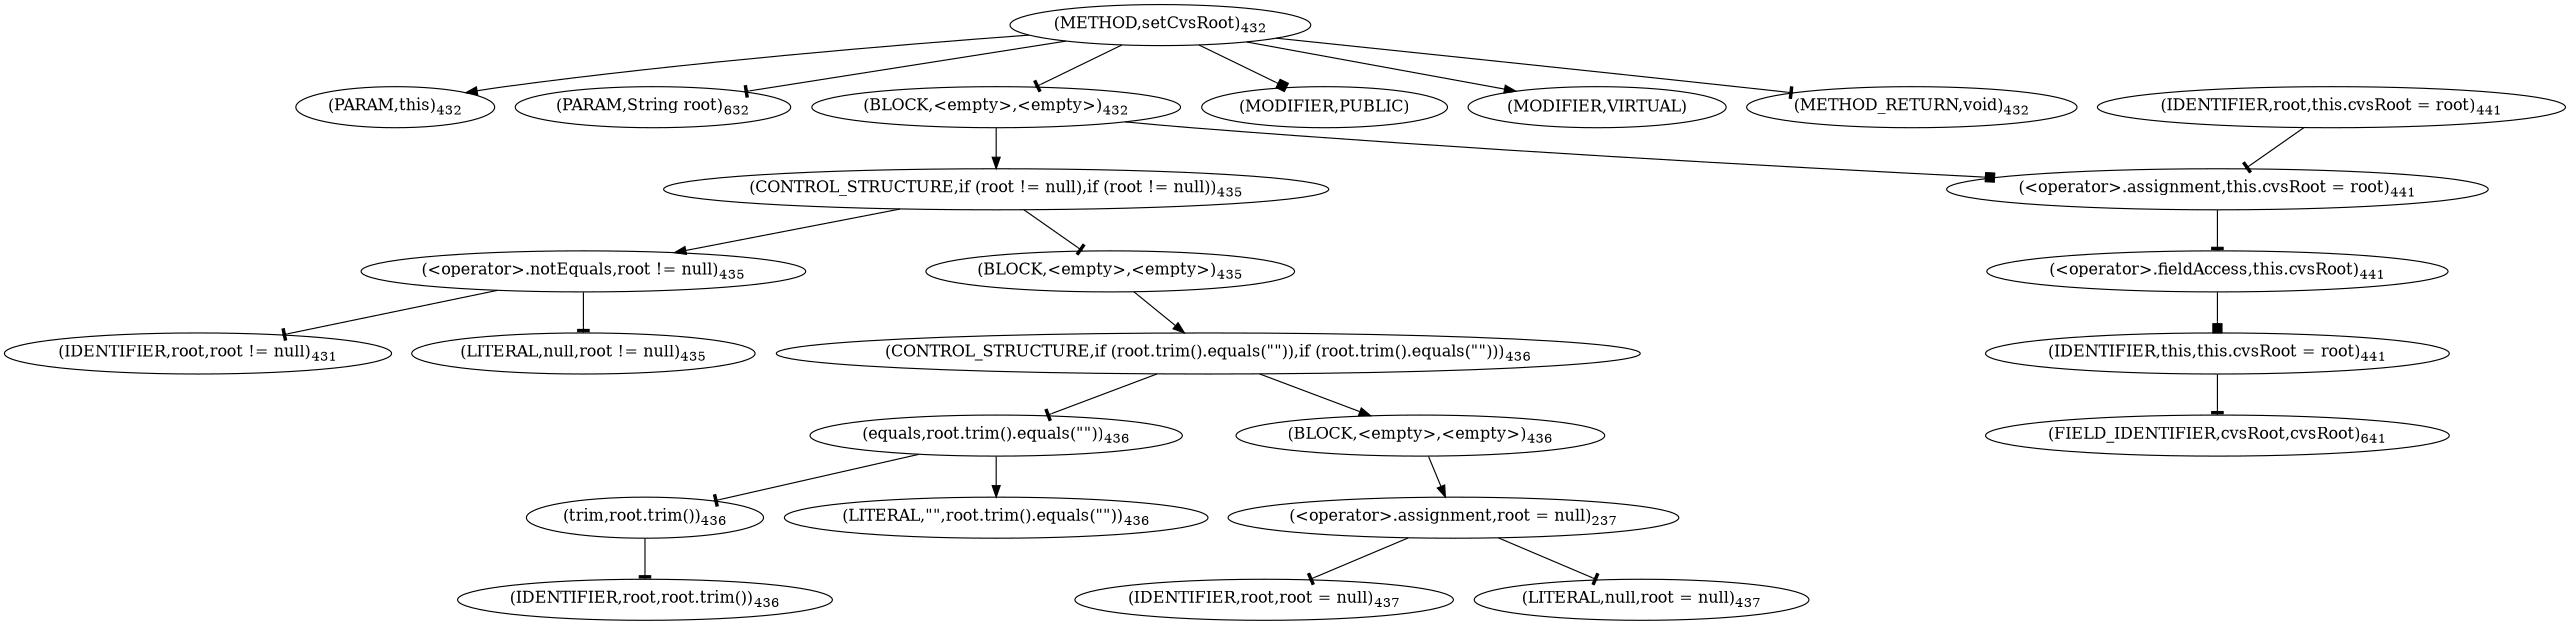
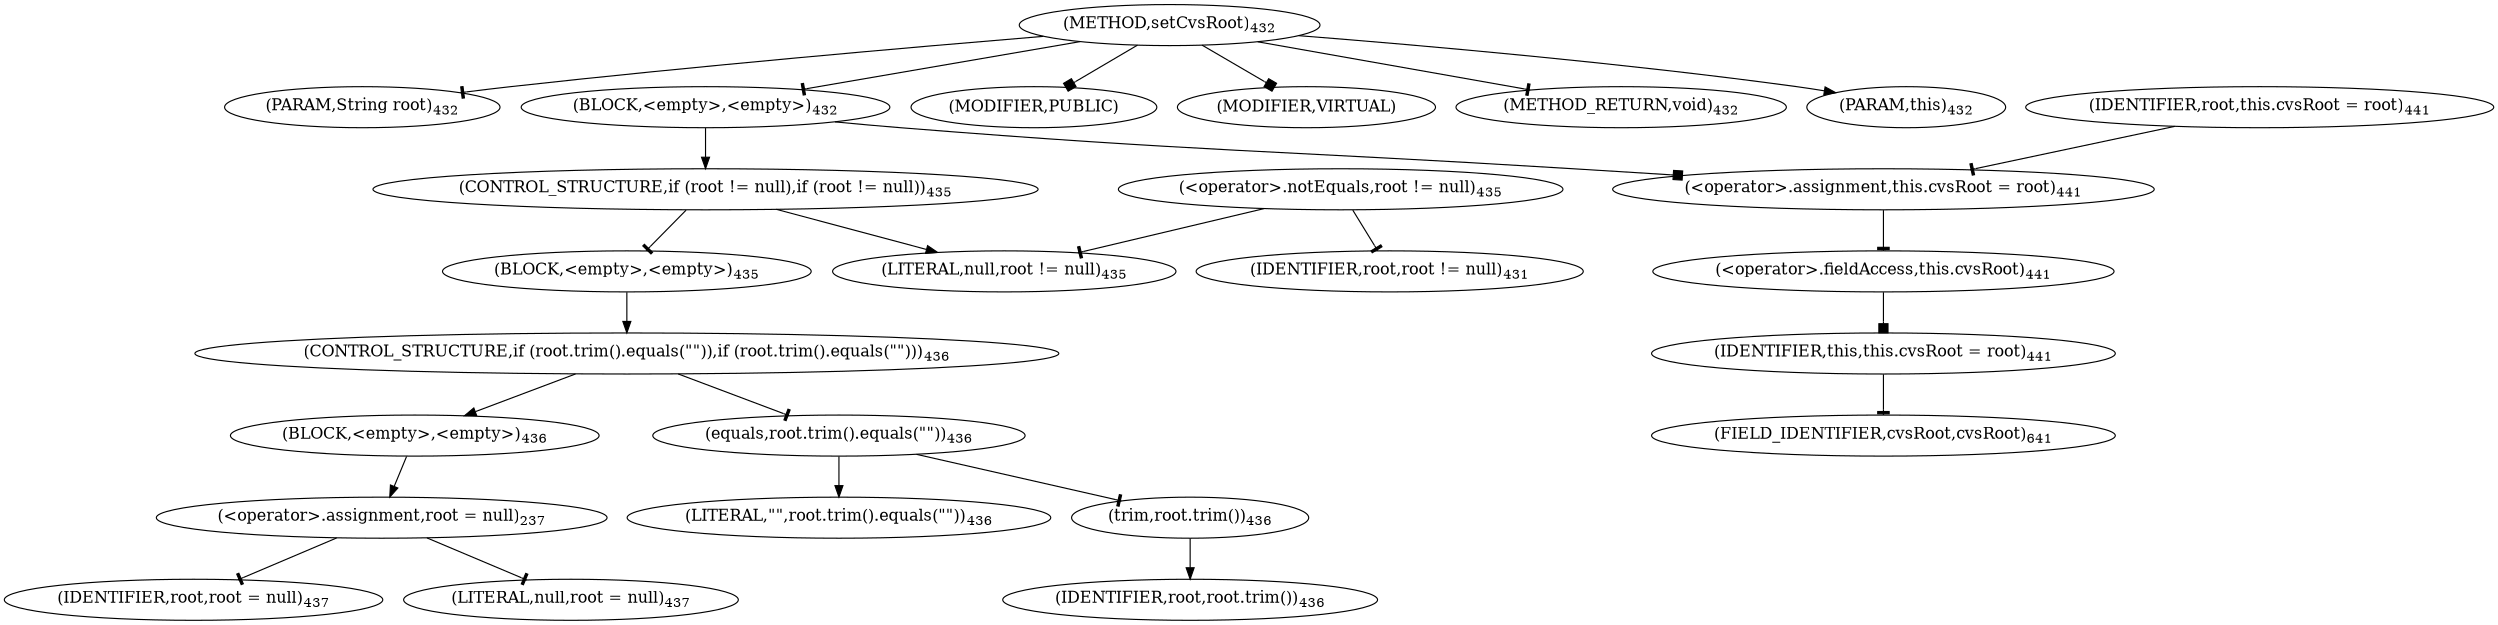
edge "(METHOD,setCvsRoot)" -> "(MODIFIER,VIRTUAL)": arrowhead normal -> box
node "(PARAM,String root)": text "632" -> "432"
edge "(CONTROL_STRUCTURE,if (root != null),if (root != null))" -> "(<operator>.notEquals,root != null)": now "(CONTROL_STRUCTURE,if (root != null),if (root != null))" -> "(LITERAL,null,root != null)"
edge "(trim,root.trim())" -> "(IDENTIFIER,root,root.trim())": arrowhead tee -> normal
